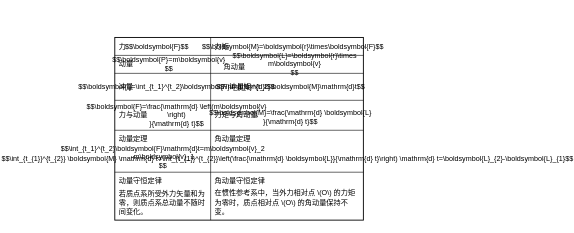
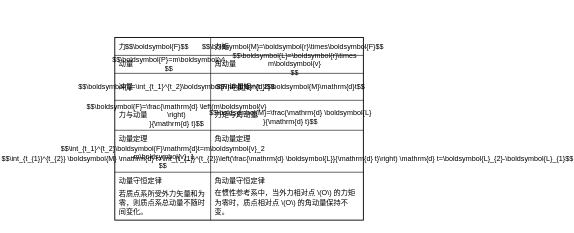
node "角动量": moved (237, 68) -> (228, 65)
